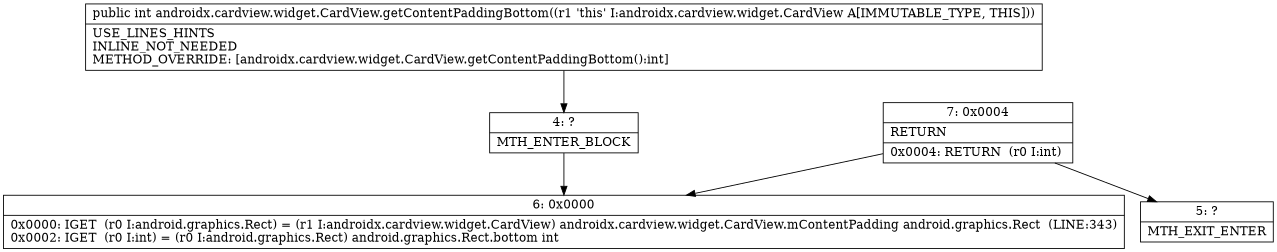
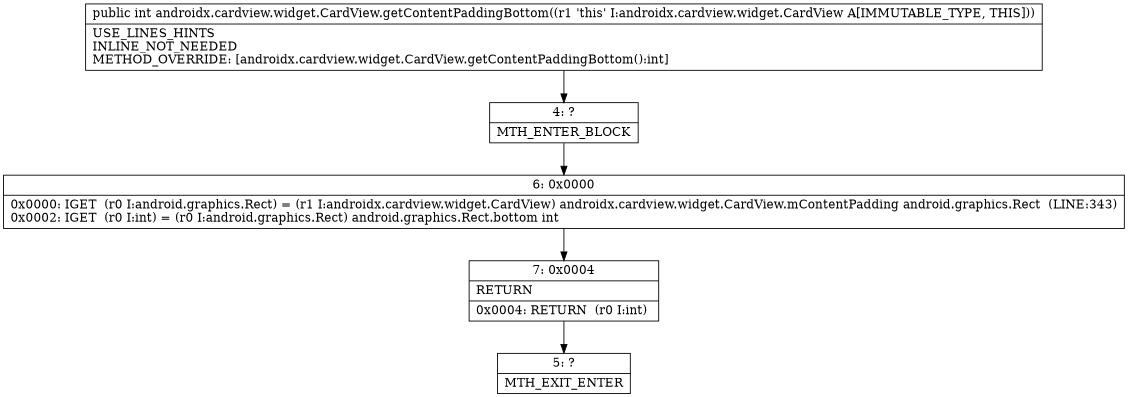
edge "7: 0x0004" -> "6: 0x0000": reversed
